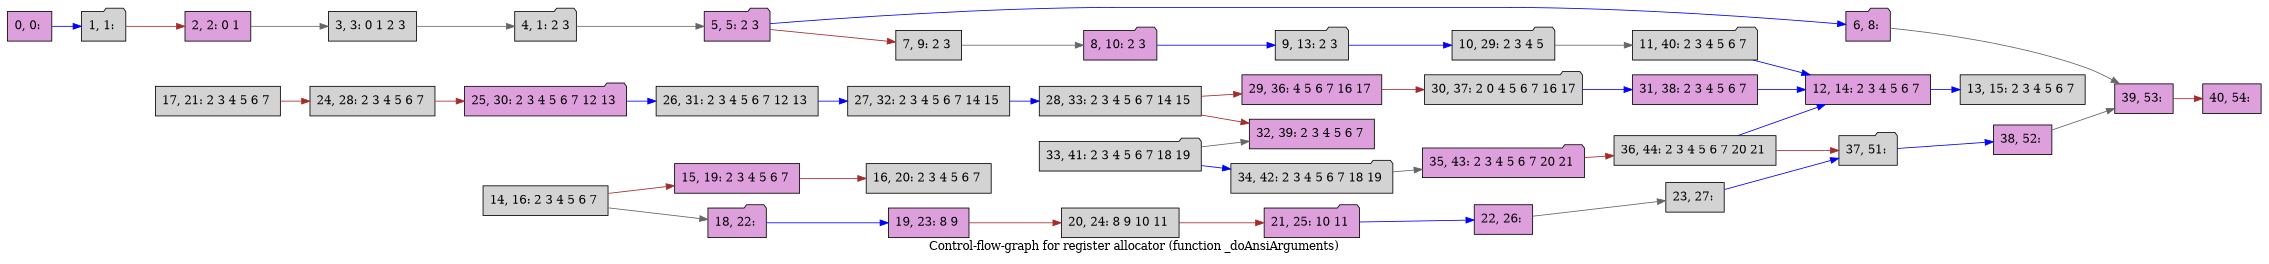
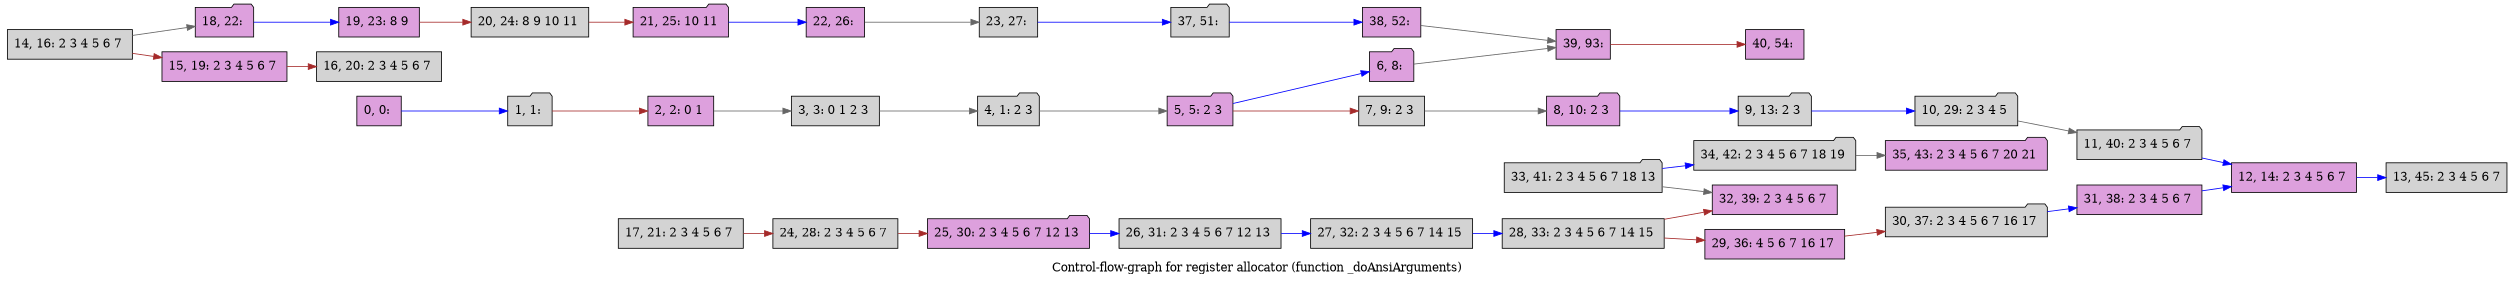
node "30, 37: 2 0 4 5 6 7 16 17": label "30, 37: 2 0 4 5 6 7 16 17" -> "30, 37: 2 3 4 5 6 7 16 17"
node "13, 15: 2 3 4 5 6 7": label "13, 15: 2 3 4 5 6 7" -> "13, 45: 2 3 4 5 6 7"
node "39, 53:": label "39, 53:" -> "39, 93:"
node "36, 44: 2 3 4 5 6 7 20 21": removed
node "33, 41: 2 3 4 5 6 7 18 19": label "33, 41: 2 3 4 5 6 7 18 19" -> "33, 41: 2 3 4 5 6 7 18 13"
